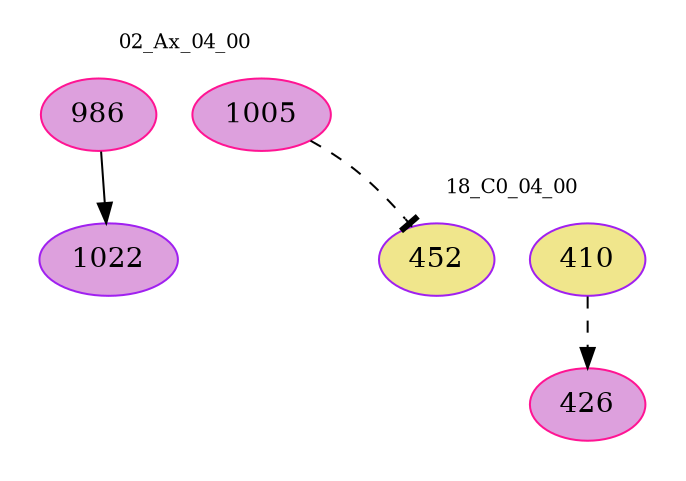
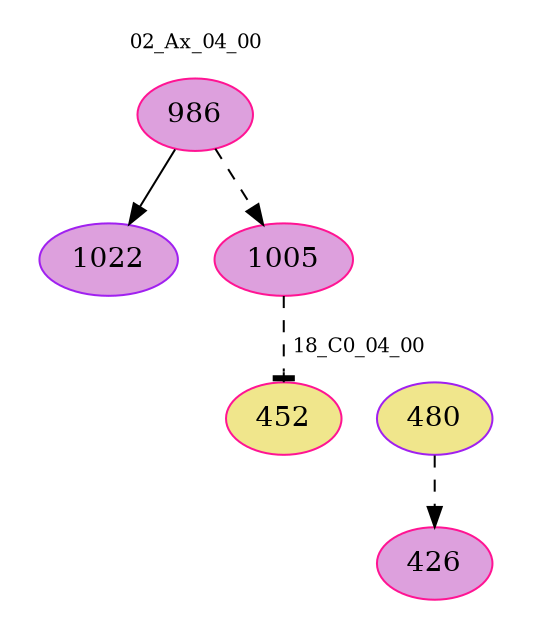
edge "986" -> "1005": added
node "452": color purple -> deeppink
node "410": label "410" -> "480"
